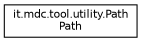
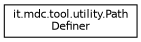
node "it.mdc.tool.utility.Path Path": label "it.mdc.tool.utility.Path Path" -> "it.mdc.tool.utility.Path Definer"
